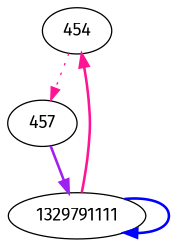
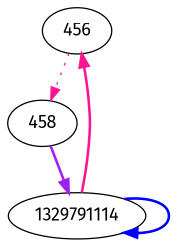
node "454": label "454" -> "456"
node "457": label "457" -> "458"
node "1329791111": label "1329791111" -> "1329791114"
